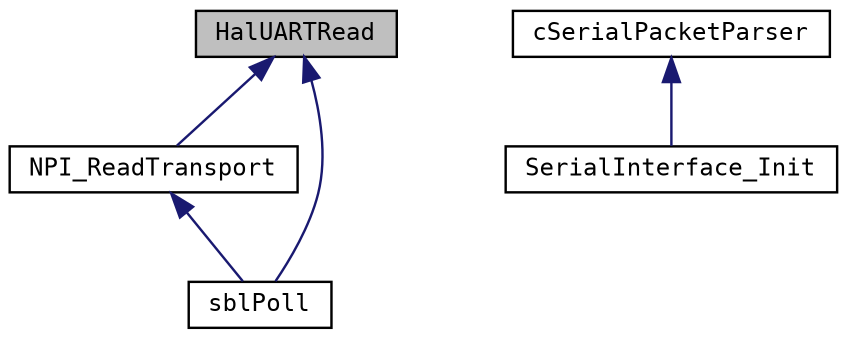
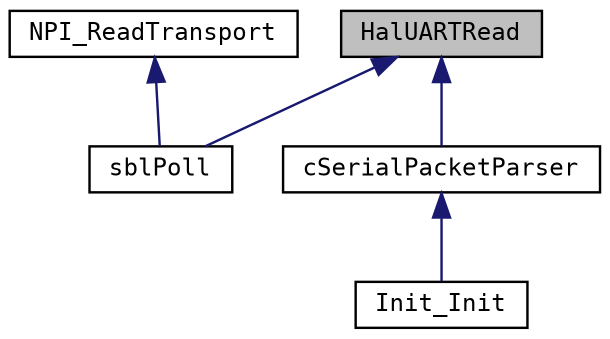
edge "NPI_ReadTransport" -> "HalUARTRead": now "cSerialPacketParser" -> "HalUARTRead"
node "SerialInterface_Init": label "SerialInterface_Init" -> "Init_Init"
